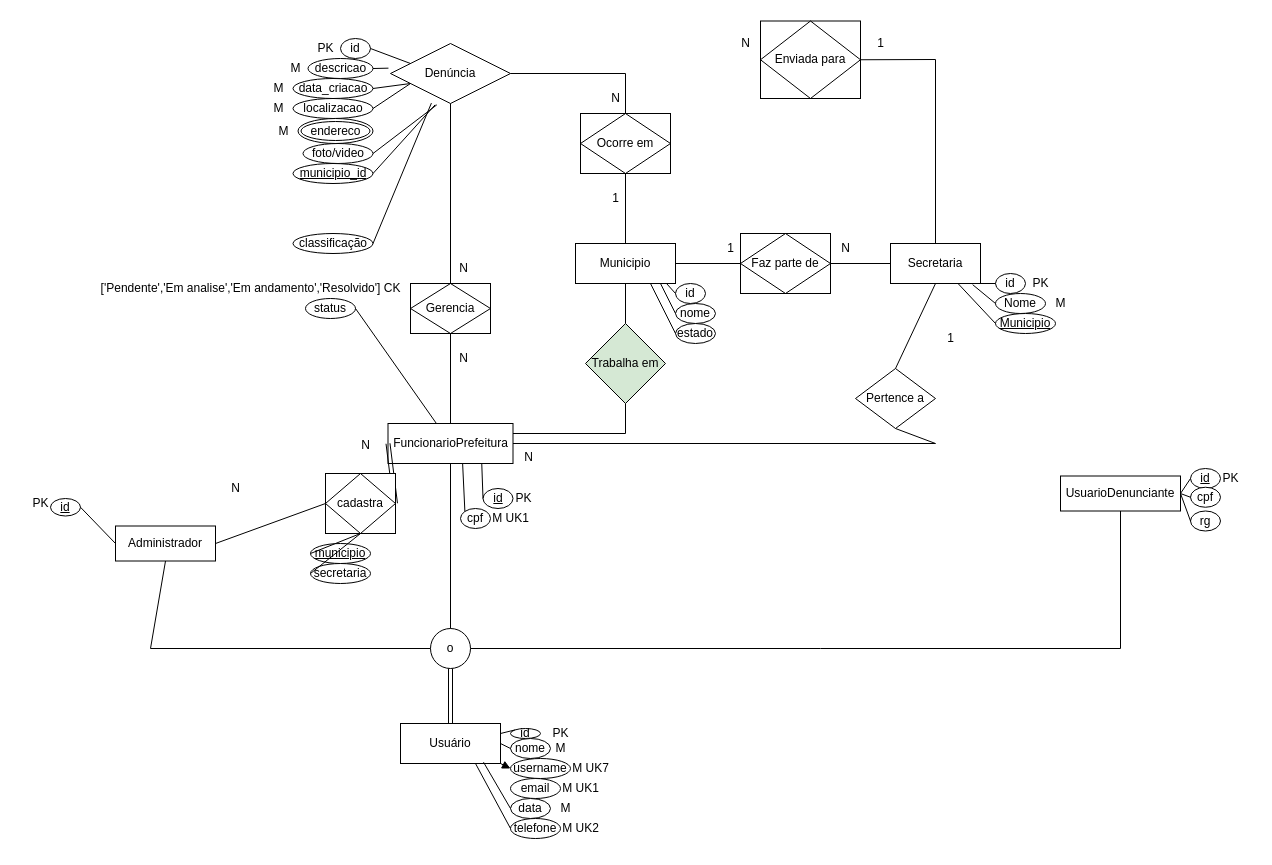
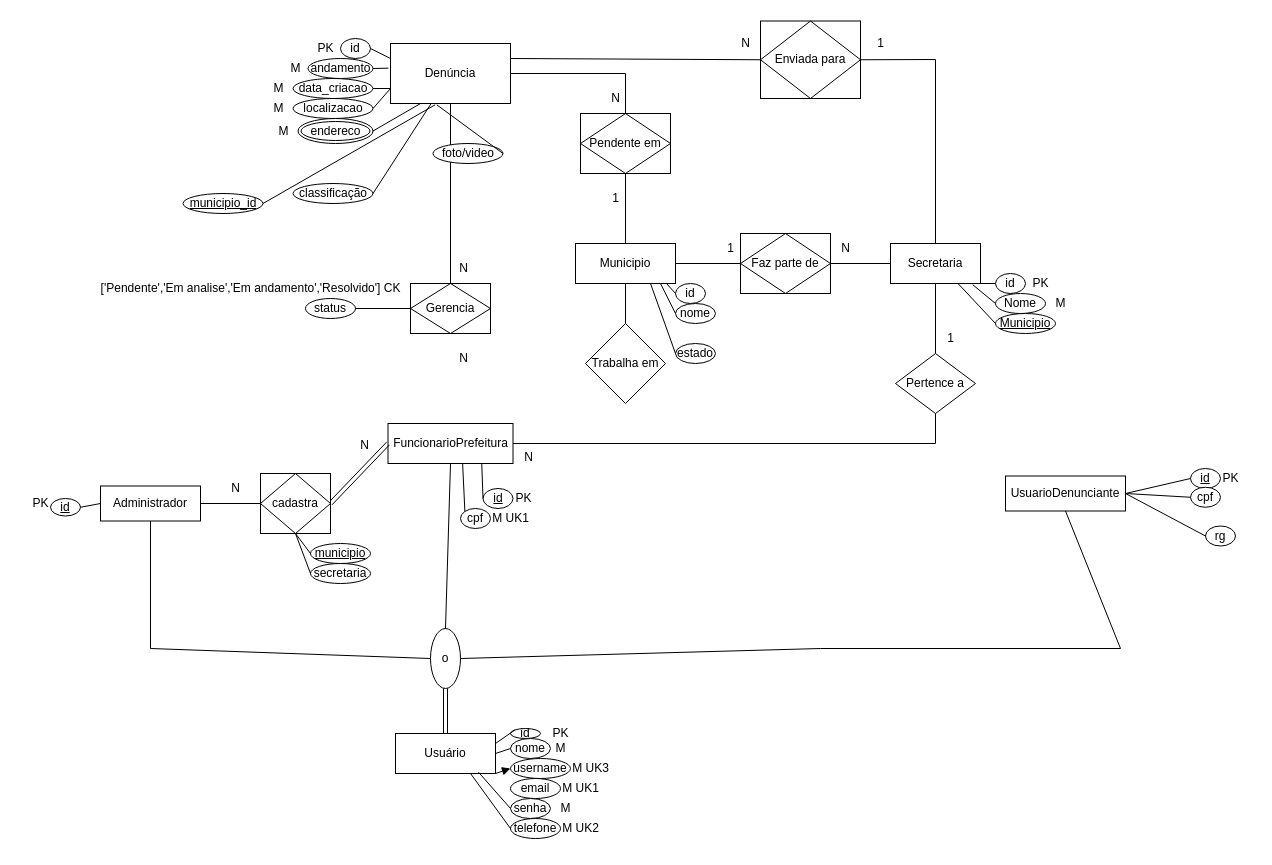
edge "Enviada para" -- "Denúncia": added
node "descricao": label "descricao" -> "andamento"
node "Denúncia": shape diamond -> rectangle
edge "Denúncia" -- "endereco": added
node "Ocorre em": label "Ocorre em" -> "Pendente em"
node "foto/video": moved (338, 154) -> (468, 154)
node "municipio_id": moved (333, 174) -> (223, 204)
node "classificação": moved (333, 244) -> (333, 194)
node "estado": moved (696, 334) -> (696, 354)
node "Trabalha em": fillcolor #d5e8d4 -> #ffffff
edge "status" -- "FuncionarioPrefeitura": now "status" -- "Gerencia"
edge "Gerencia" -- "FuncionarioPrefeitura": removed
node "Pertence a": moved (896, 399) -> (936, 384)
edge "Trabalha em" -- "FuncionarioPrefeitura": removed
node "UsuarioDenunciante": moved (1121, 494) -> (1066, 494)
node "cadastra": moved (361, 504) -> (296, 504)
node "rg": moved (1206, 521) -> (1221, 536)
node "Administrador": moved (166, 544) -> (151, 504)
node "o": size 40x40 -> 30x60
node "Usuário": moved (451, 744) -> (446, 754)
node "M UK7": label "M UK7" -> "M UK3"
node "data": label "data" -> "senha"
